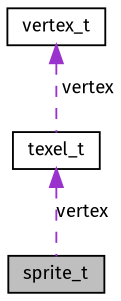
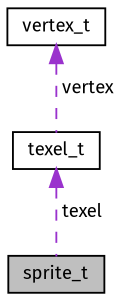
edge "sprite_t" -> "texel_t": label " vertex" -> " texel"
